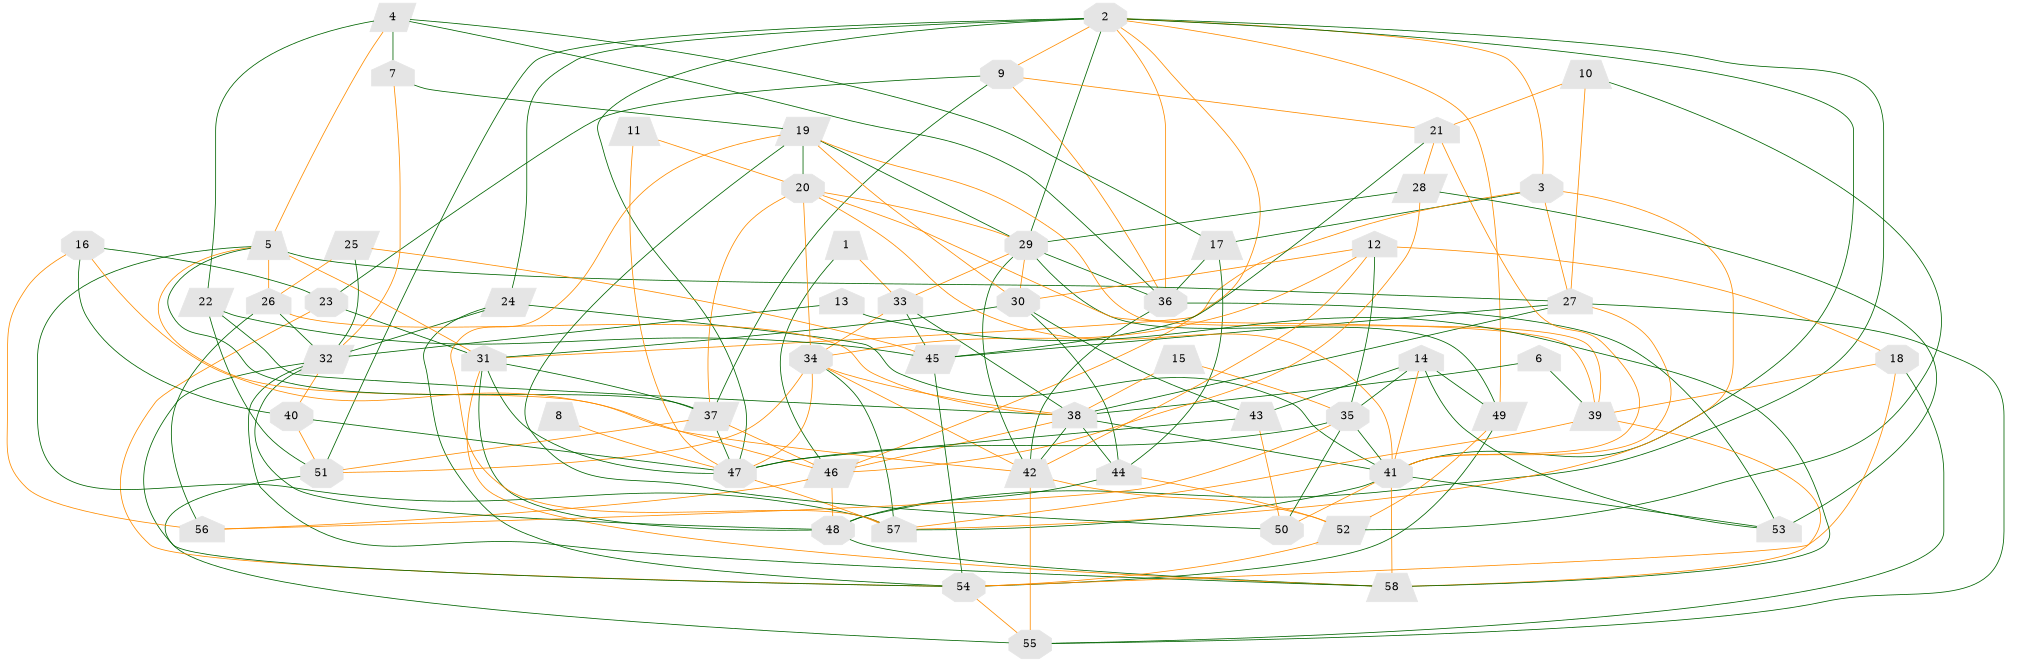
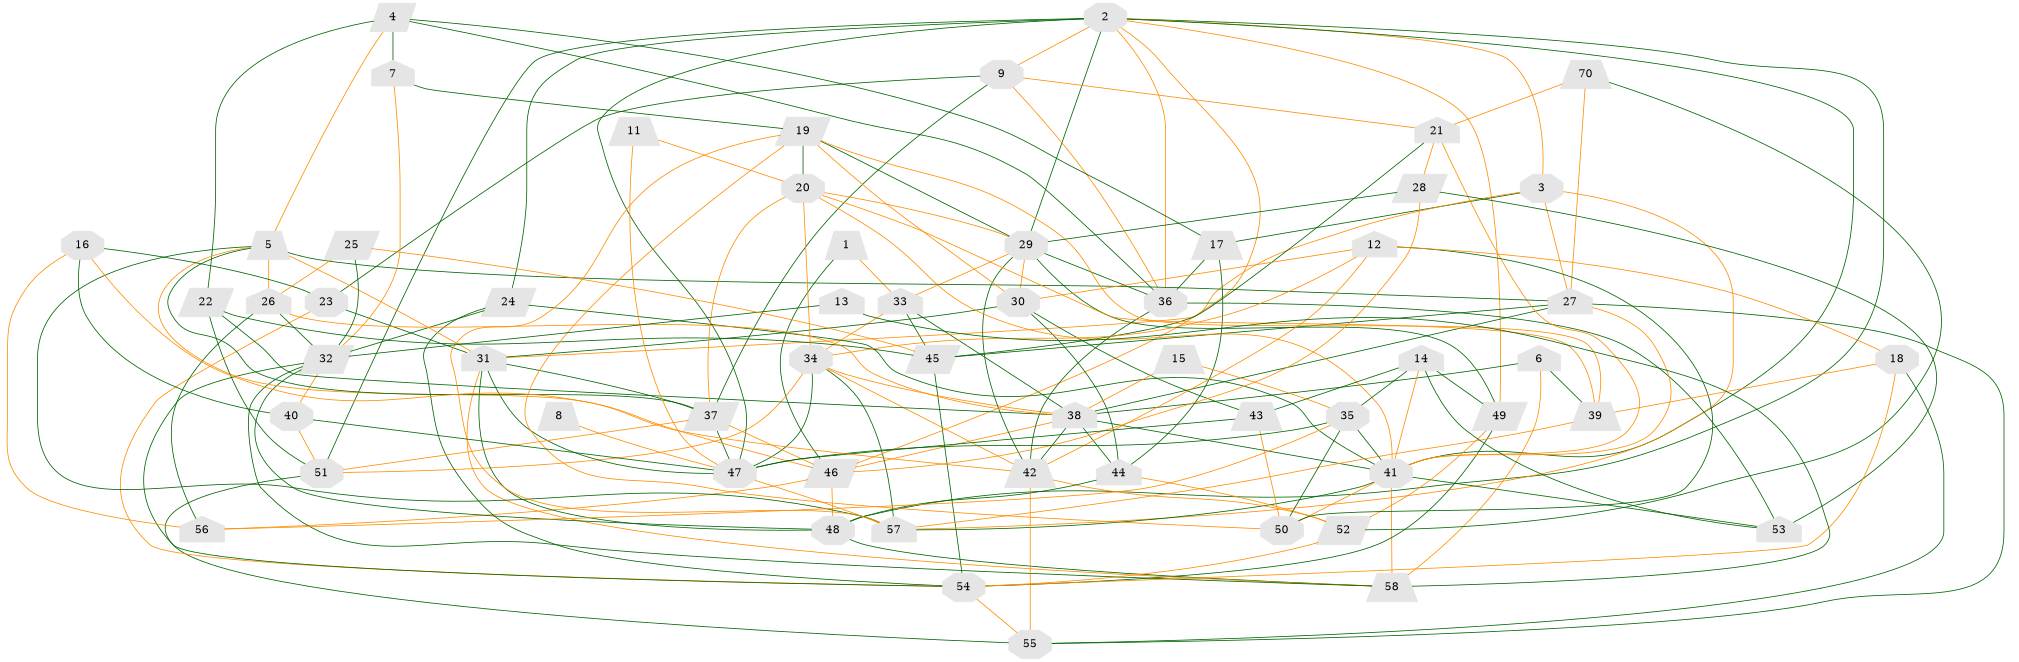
node "10": label "10" -> "70"
edge "12" -- "35": now "12" -- "50"
edge "34" -- "47": color darkorange -> darkgreen
edge "19" -- "50": color darkgreen -> darkorange
edge "39" -- "58": now "6" -- "58"
